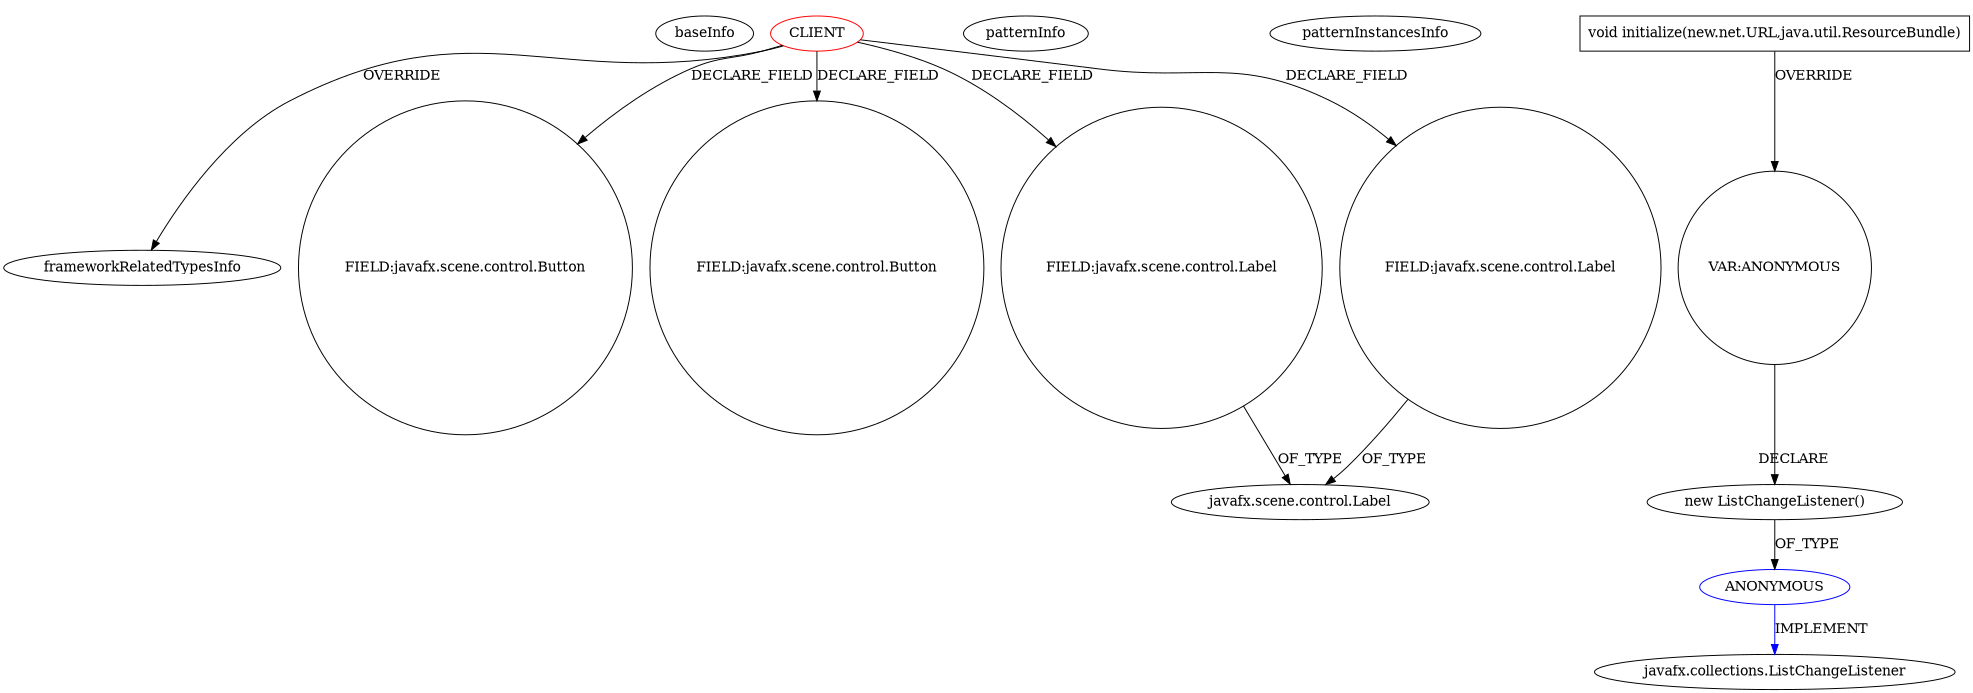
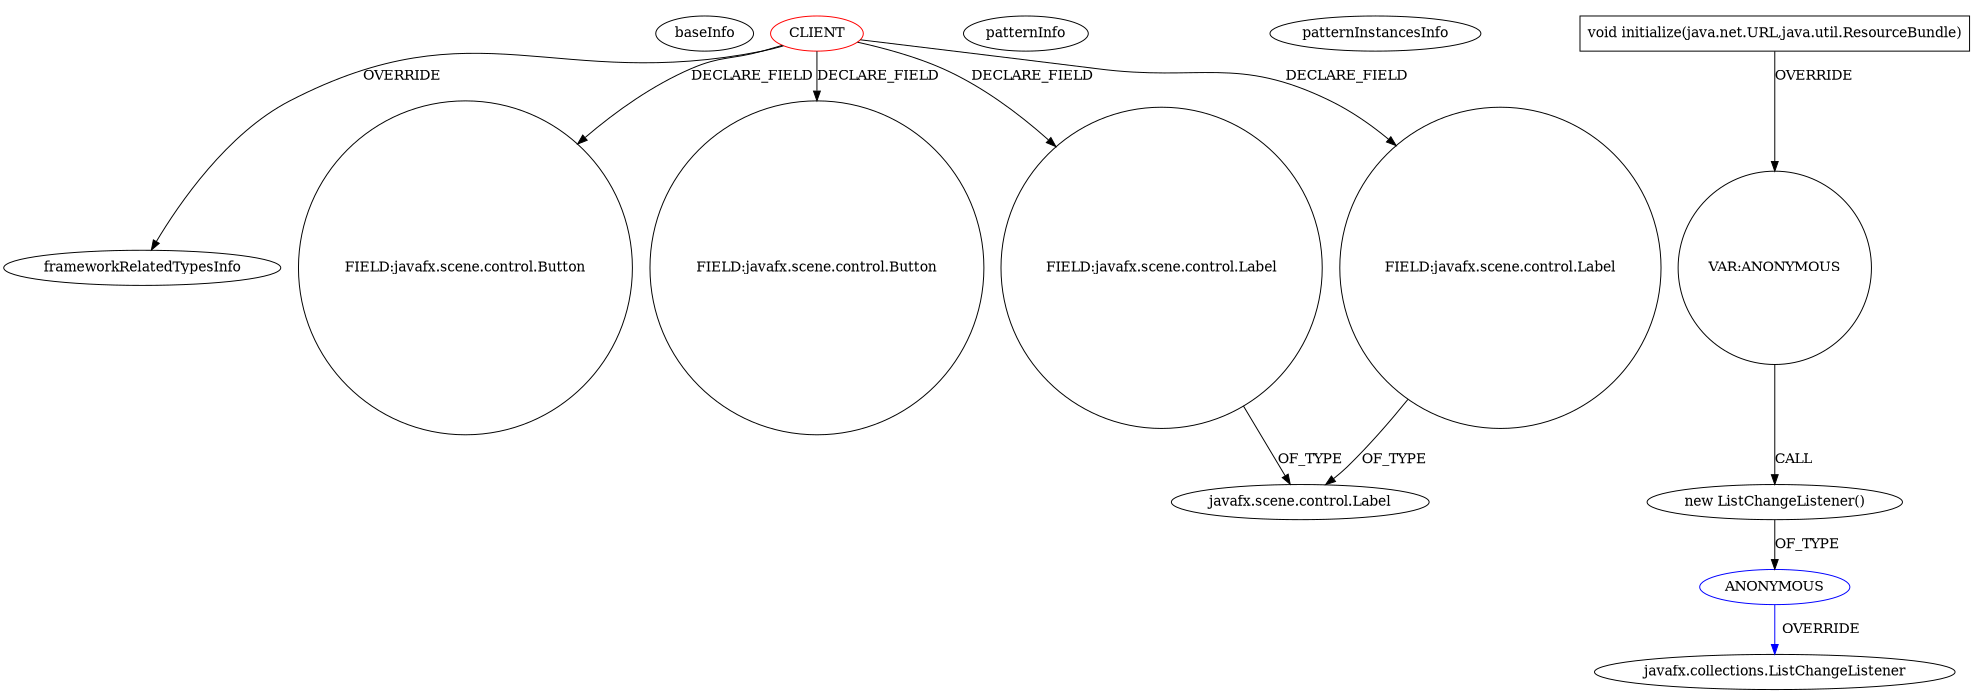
node "void initialize(new.net.URL,java.util.ResourceBundle)": label "void initialize(new.net.URL,java.util.ResourceBundle)" -> "void initialize(java.net.URL,java.util.ResourceBundle)"
edge "VAR:ANONYMOUS" -> "new ListChangeListener()": label "DECLARE" -> "CALL"
edge "ANONYMOUS" -> "javafx.collections.ListChangeListener": label "IMPLEMENT" -> "OVERRIDE"
